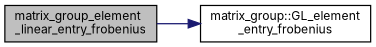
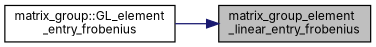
edge "matrix_group_element _linear_entry_frobenius" -> "matrix_group::GL_element _entry_frobenius": reversed
